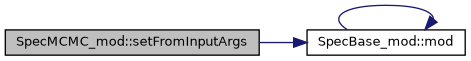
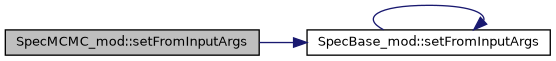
node "SpecBase_mod::mod": label "SpecBase_mod::mod" -> "SpecBase_mod::setFromInputArgs"
